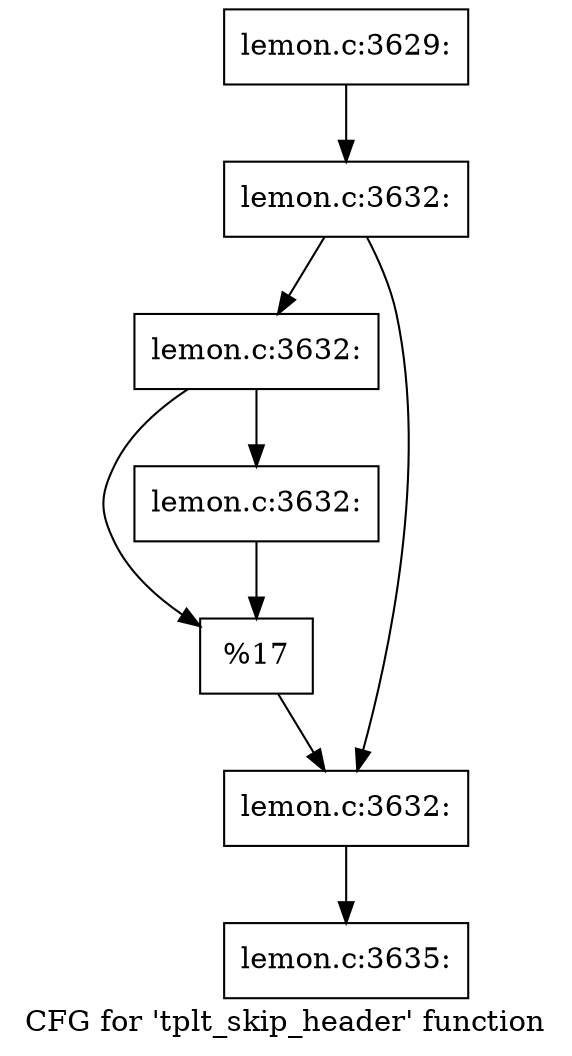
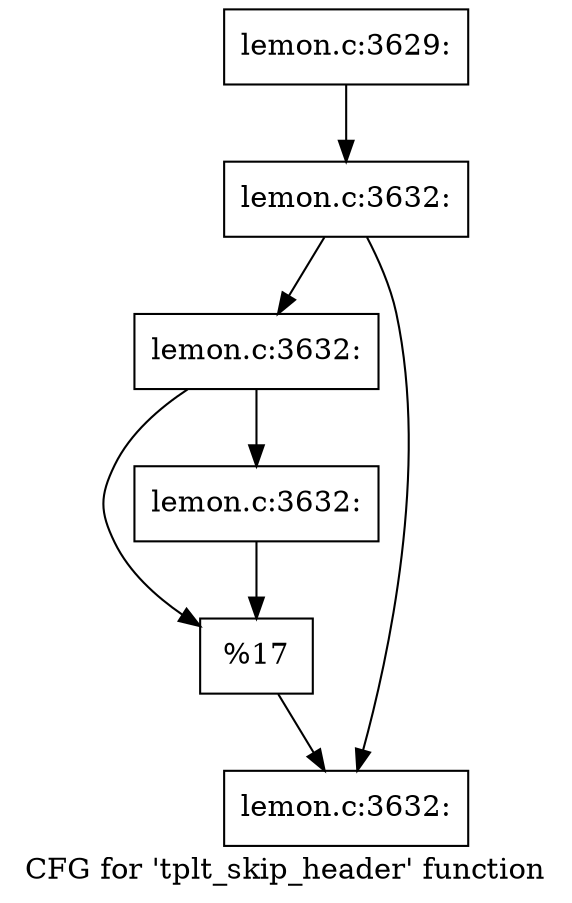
node "lemon.c:3635:": removed
